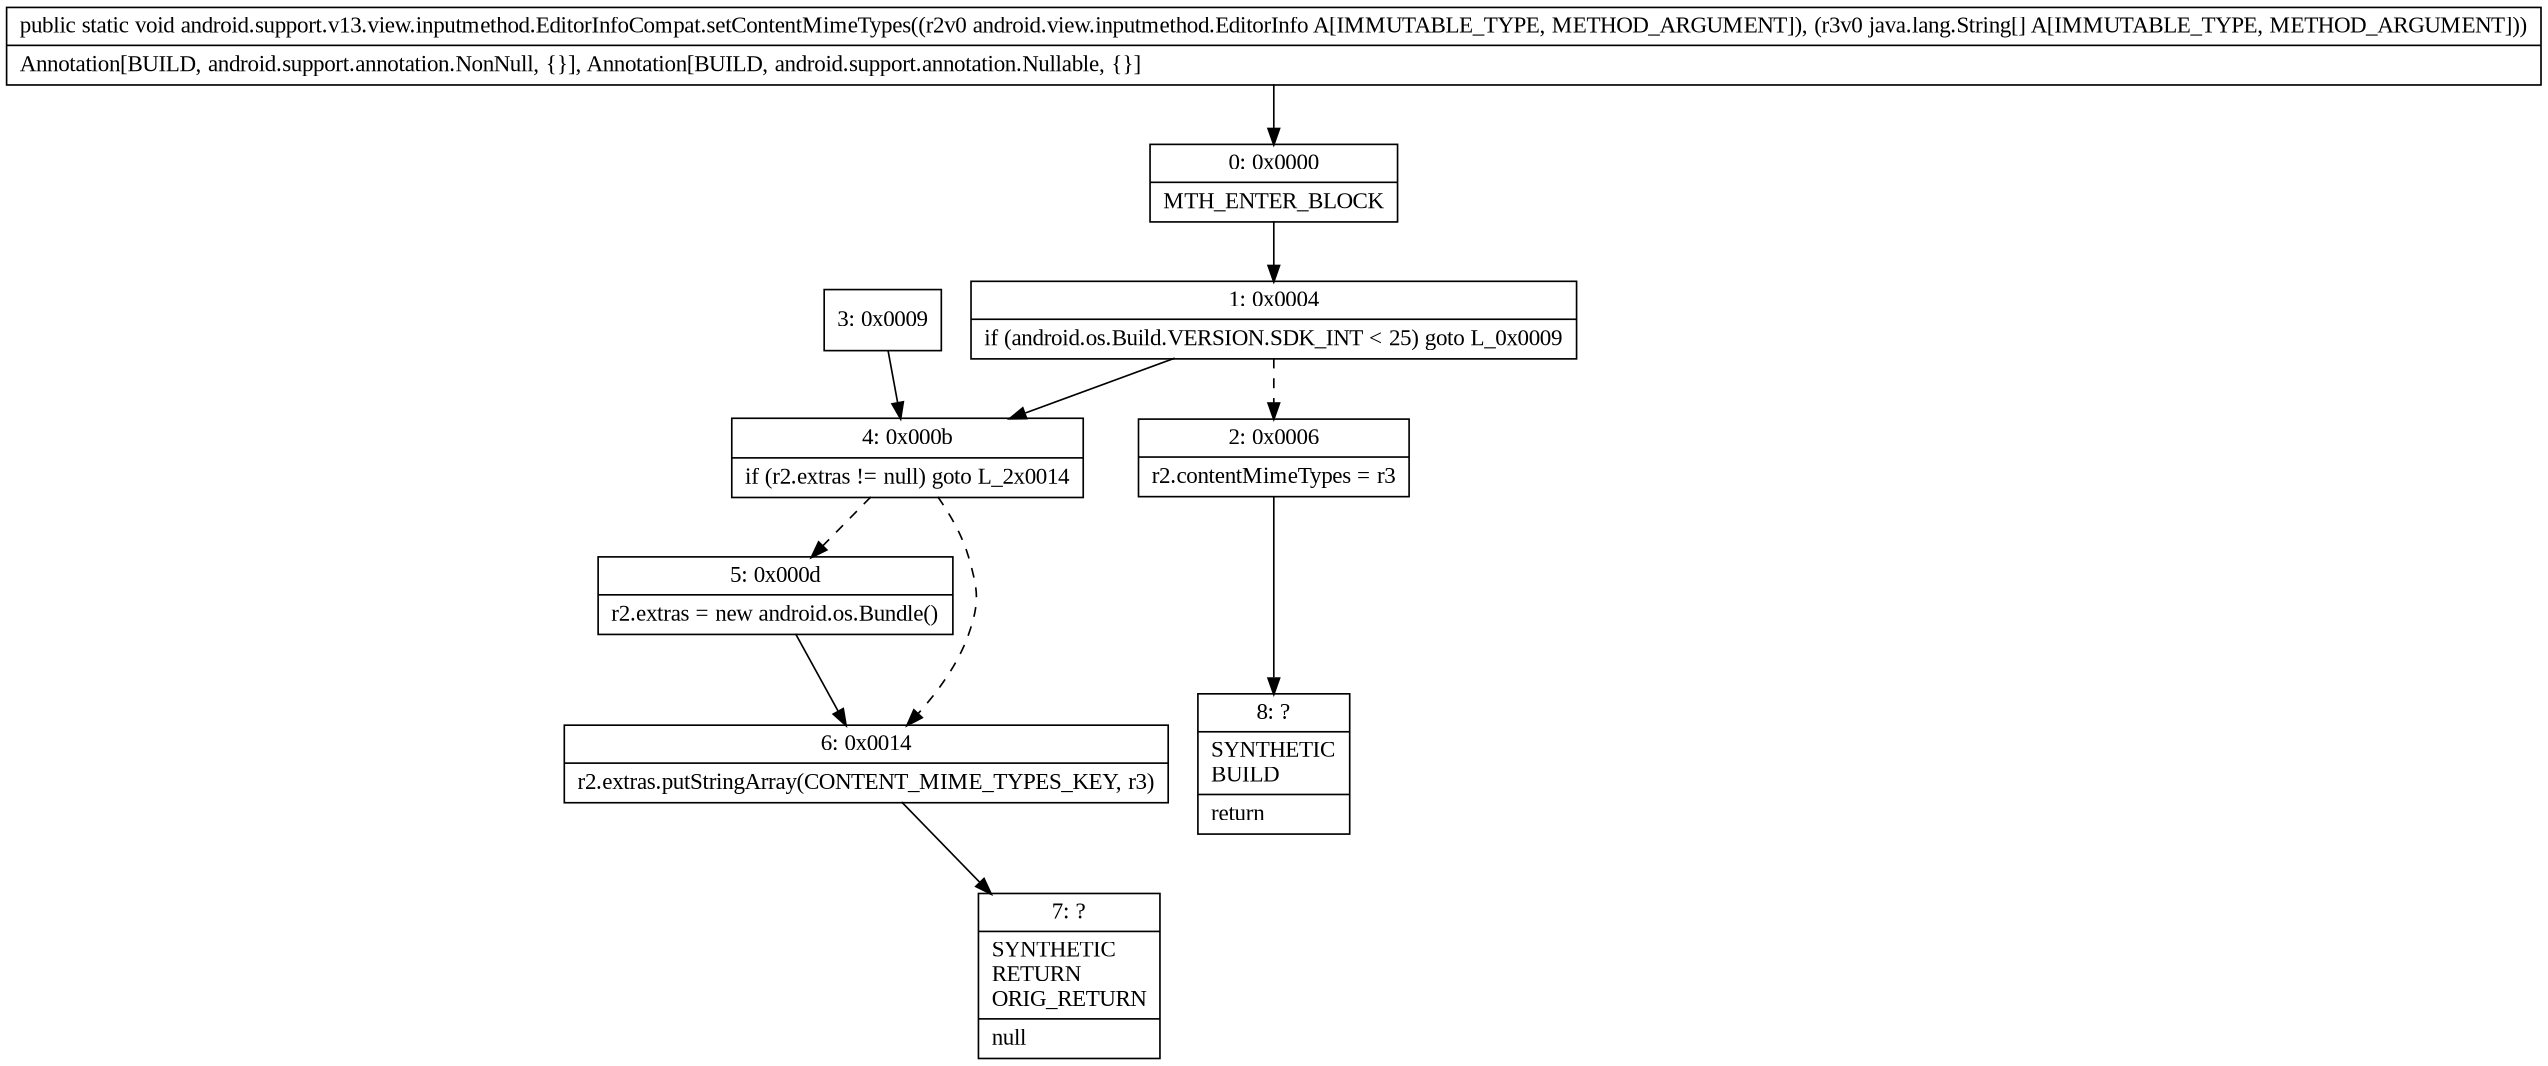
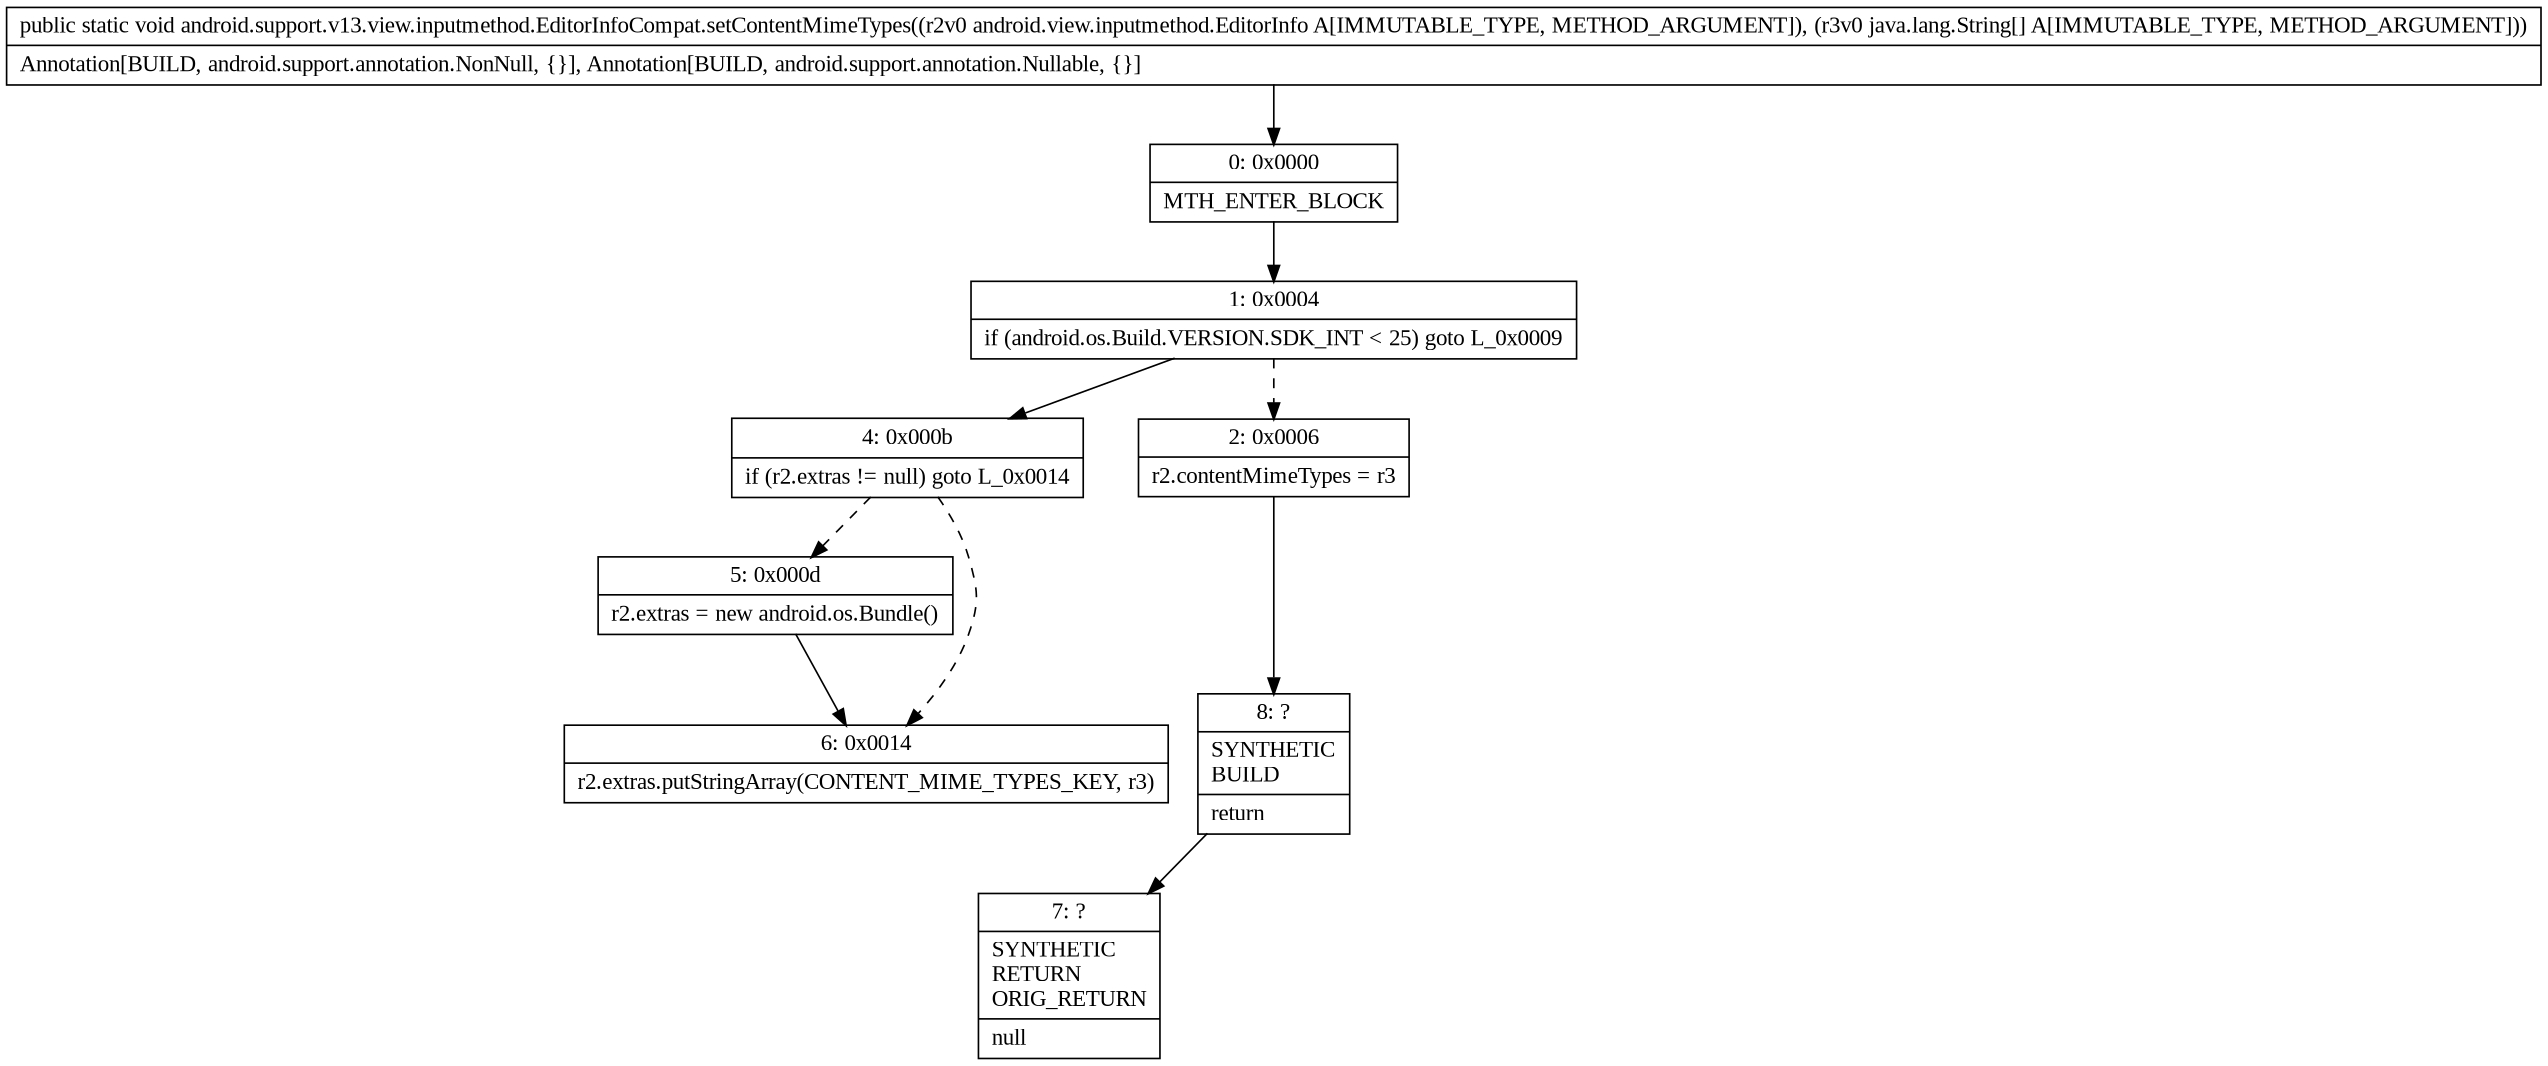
node "3: 0x0009": removed
node "4: 0x000b": text "if (r2.extras != null) goto L_2x0014" -> "if (r2.extras != null) goto L_0x0014"
edge "6: 0x0014" -> "7: ?": now "8: ?" -> "7: ?"
